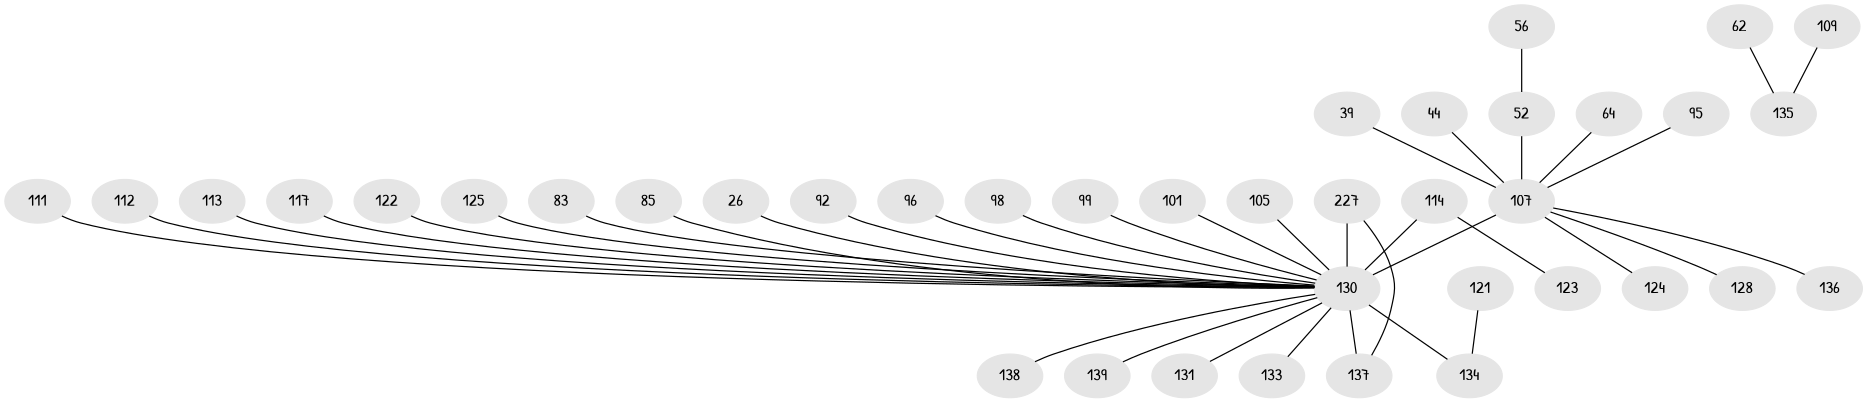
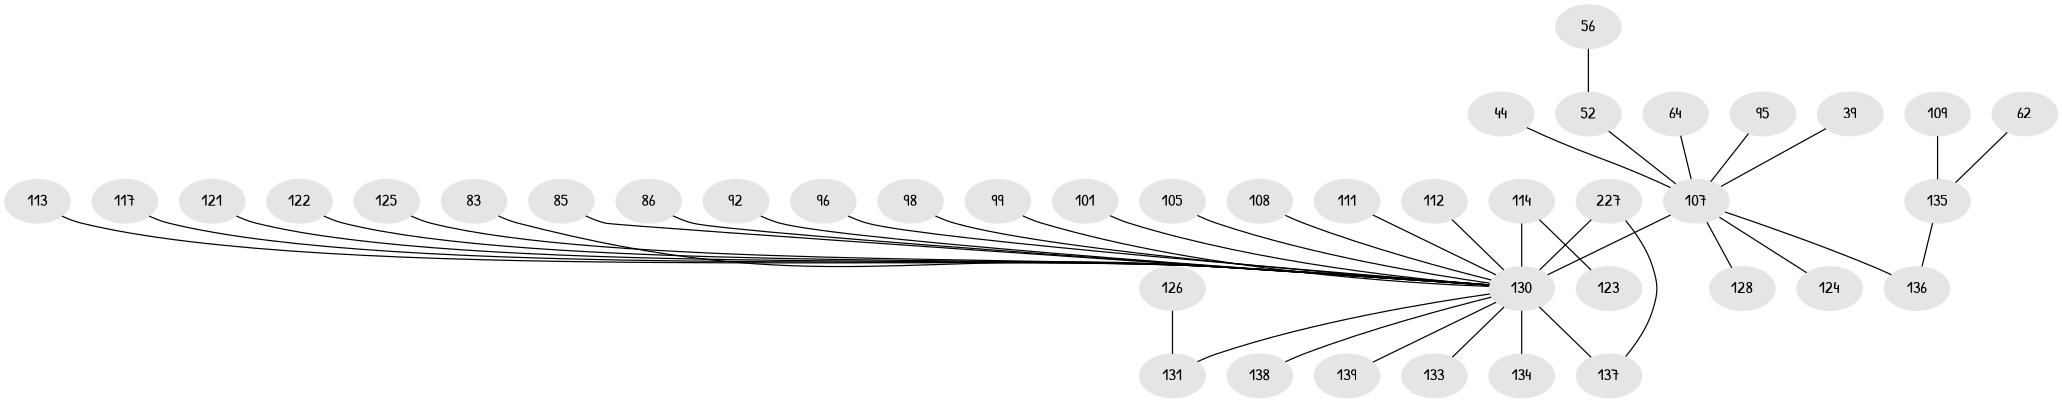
node "26": label "26" -> "86"
node "108": added
edge "135" -- "136": added
node "126": added
edge "121" -- "134": now "121" -- "130"
